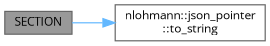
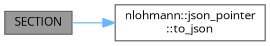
node "nlohmann::json_pointer ::to_string": label "nlohmann::json_pointer ::to_string" -> "nlohmann::json_pointer ::to_json"
